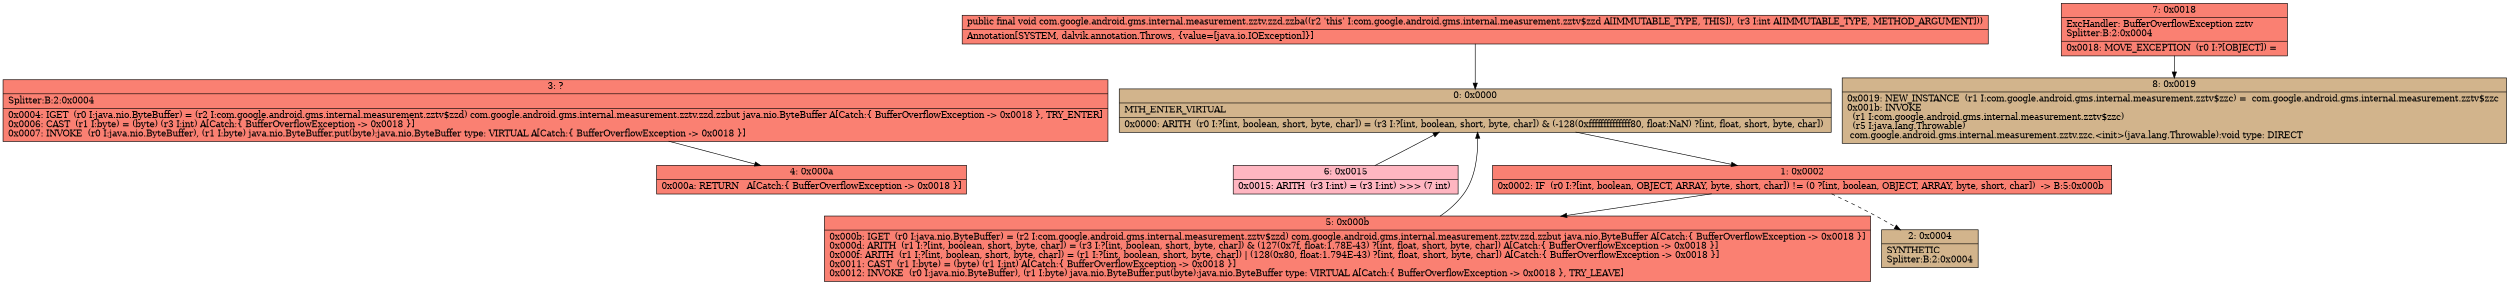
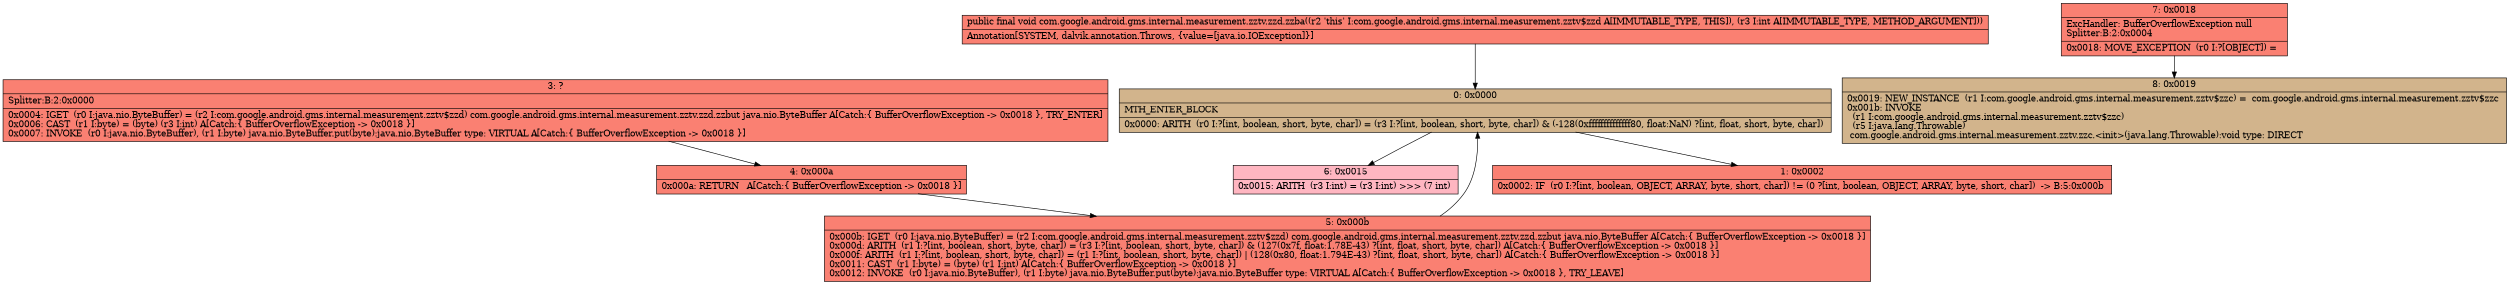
node "7: 0x0018": text "ExcHandler: BufferOverflowException zztv" -> "ExcHandler: BufferOverflowException null"
node "3: ?": text "Splitter:B:2:0x0004" -> "Splitter:B:2:0x0000"
node "0: 0x0000": text "MTH_ENTER_VIRTUAL" -> "MTH_ENTER_BLOCK"
edge "6: 0x0015" -> "0: 0x0000": reversed
edge "1: 0x0002" -> "5: 0x000b": now "4: 0x000a" -> "5: 0x000b"
node "2: 0x0004": removed
